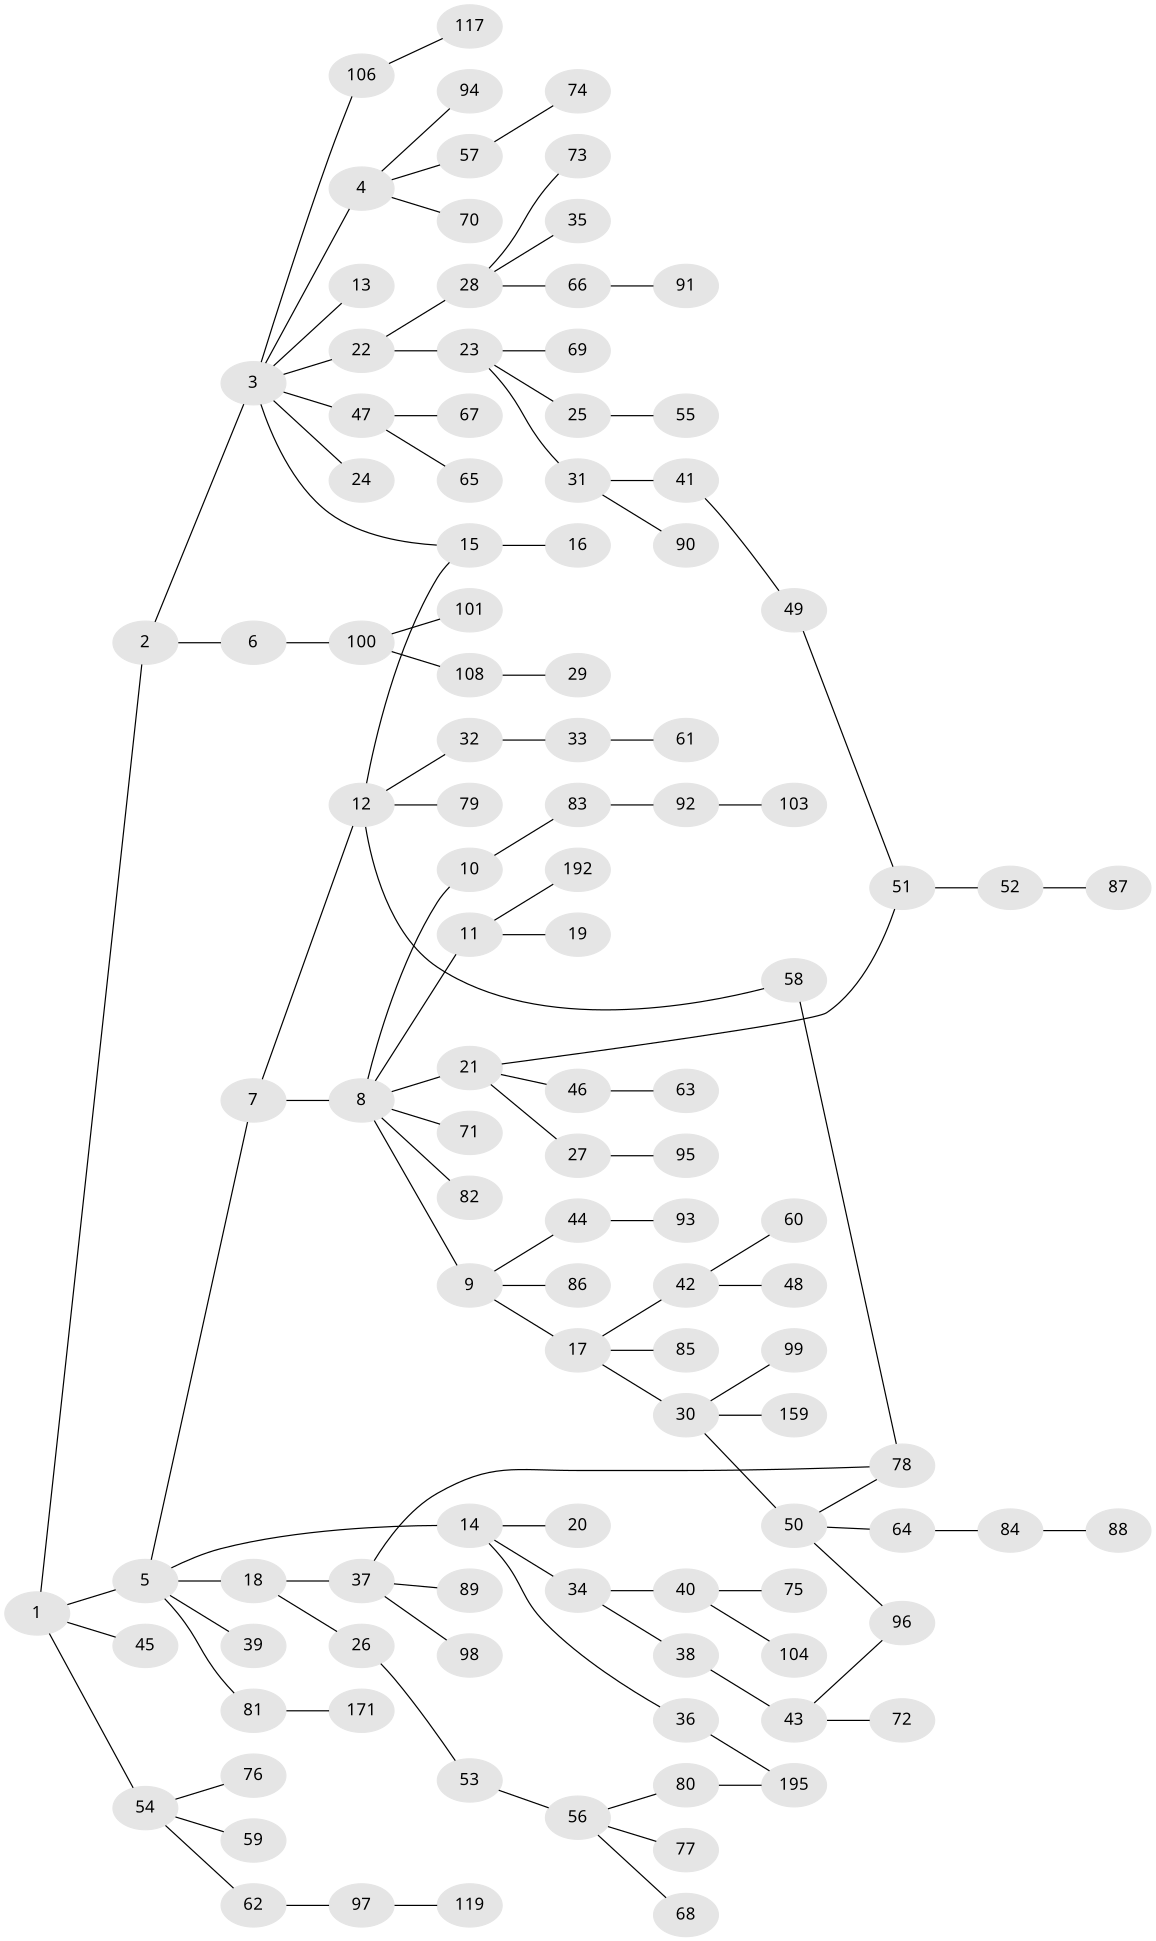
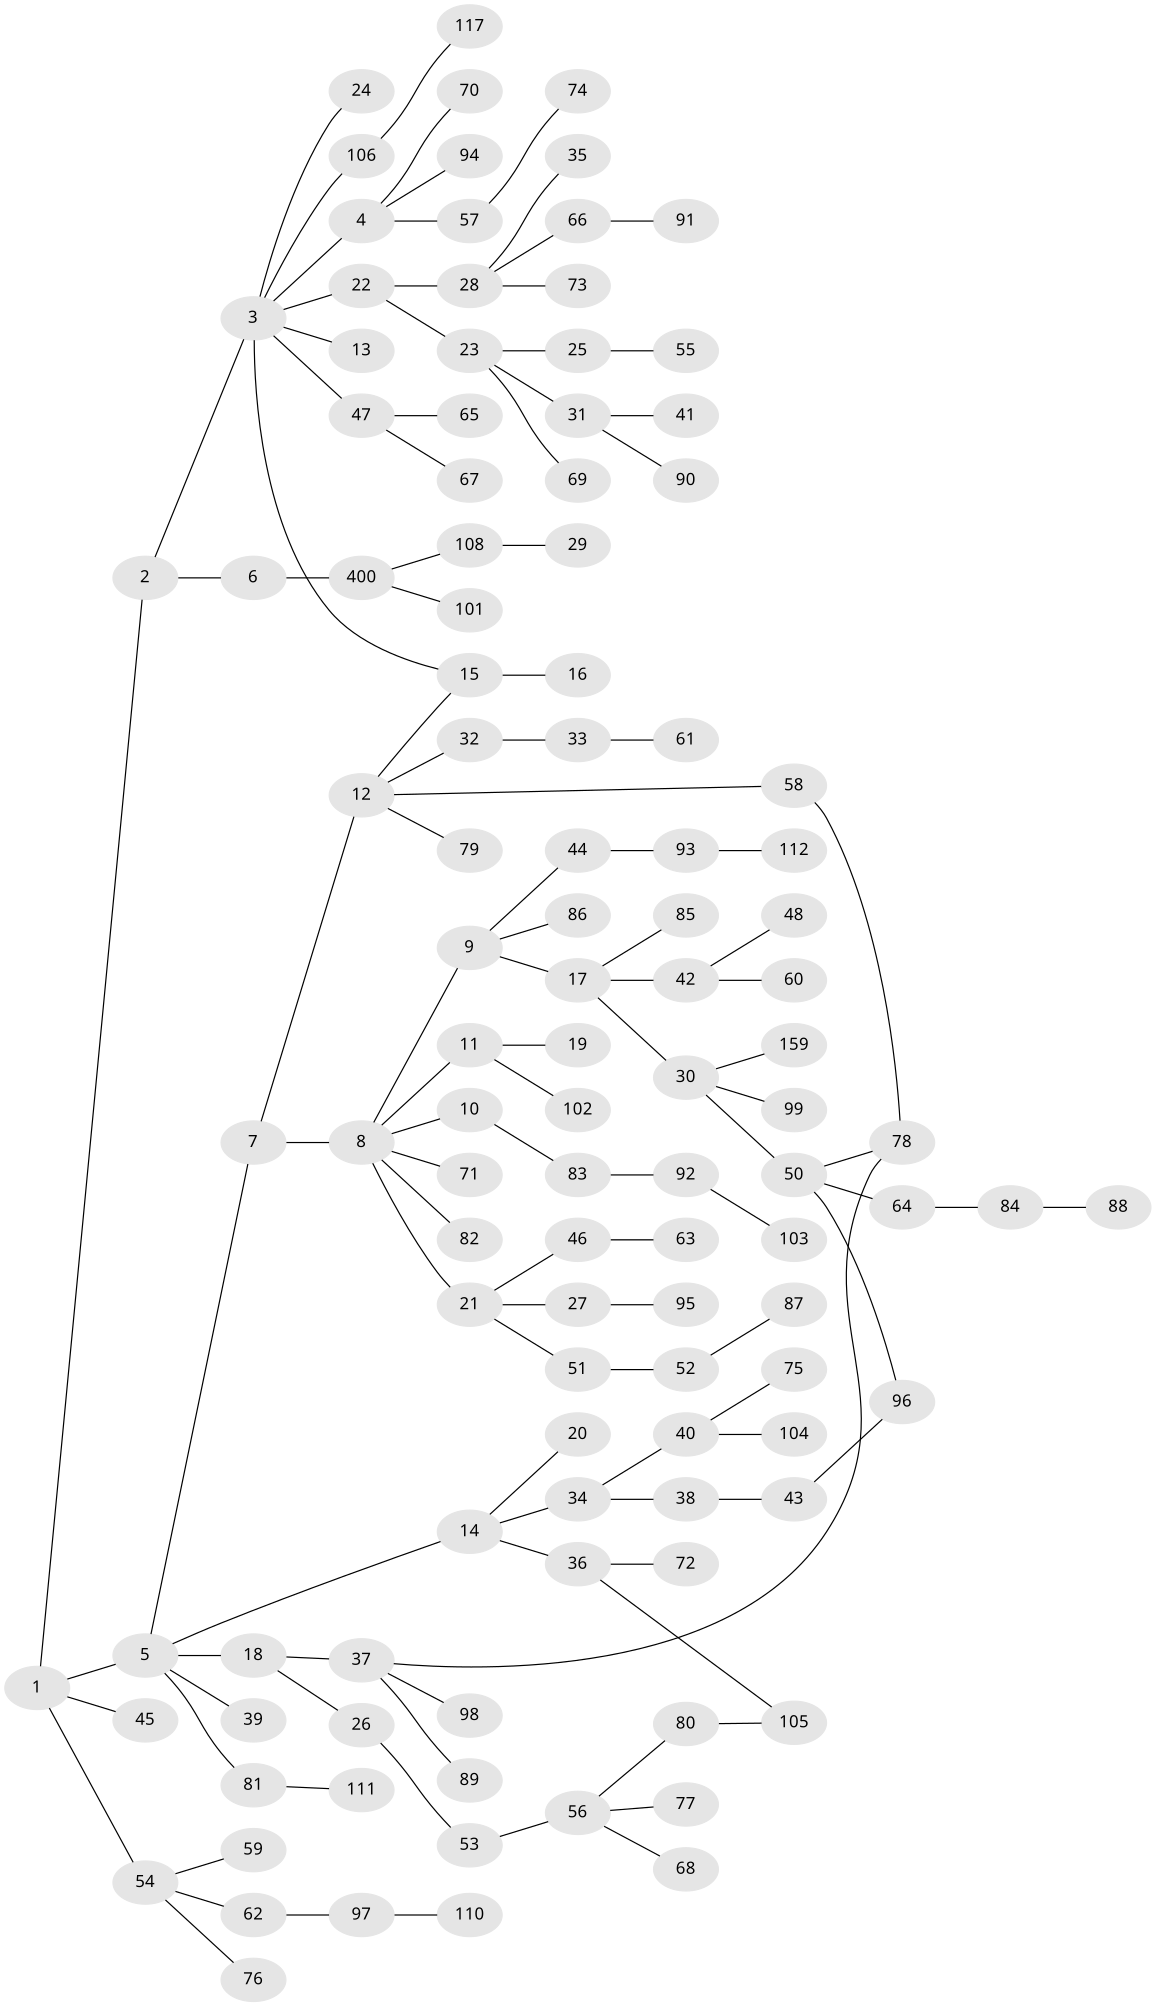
node "49": removed
node "100": label "100" -> "400"
node "112": added
node "192": label "192" -> "102"
node "171": label "171" -> "111"
edge "43" -- "72": now "36" -- "72"
node "195": label "195" -> "105"
node "119": label "119" -> "110"
